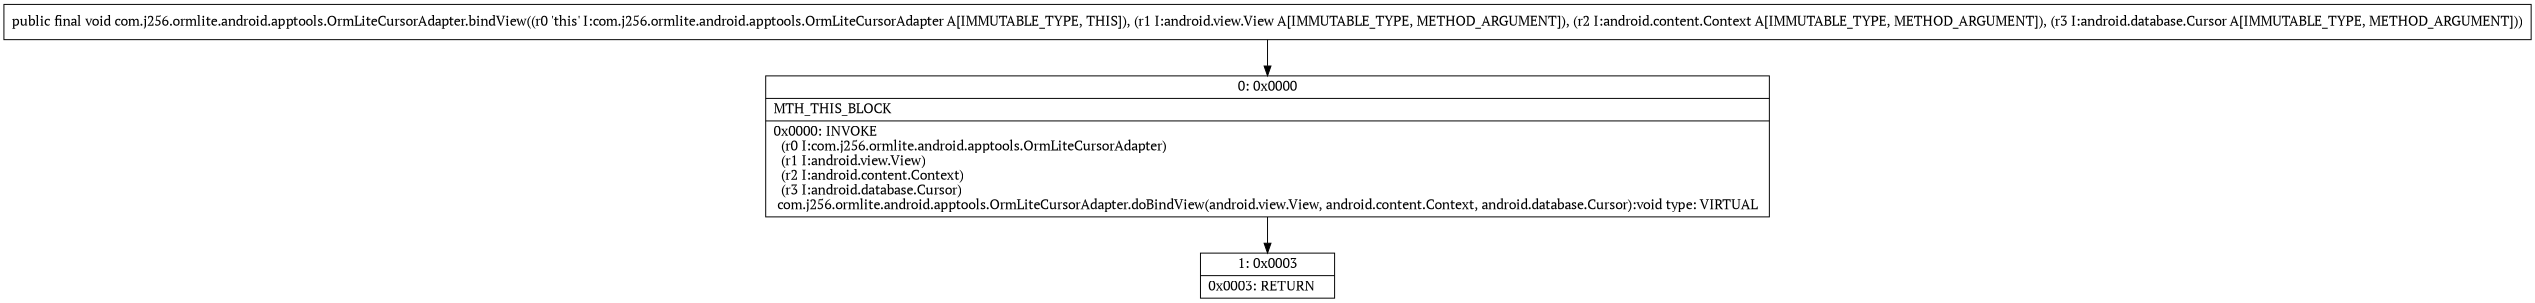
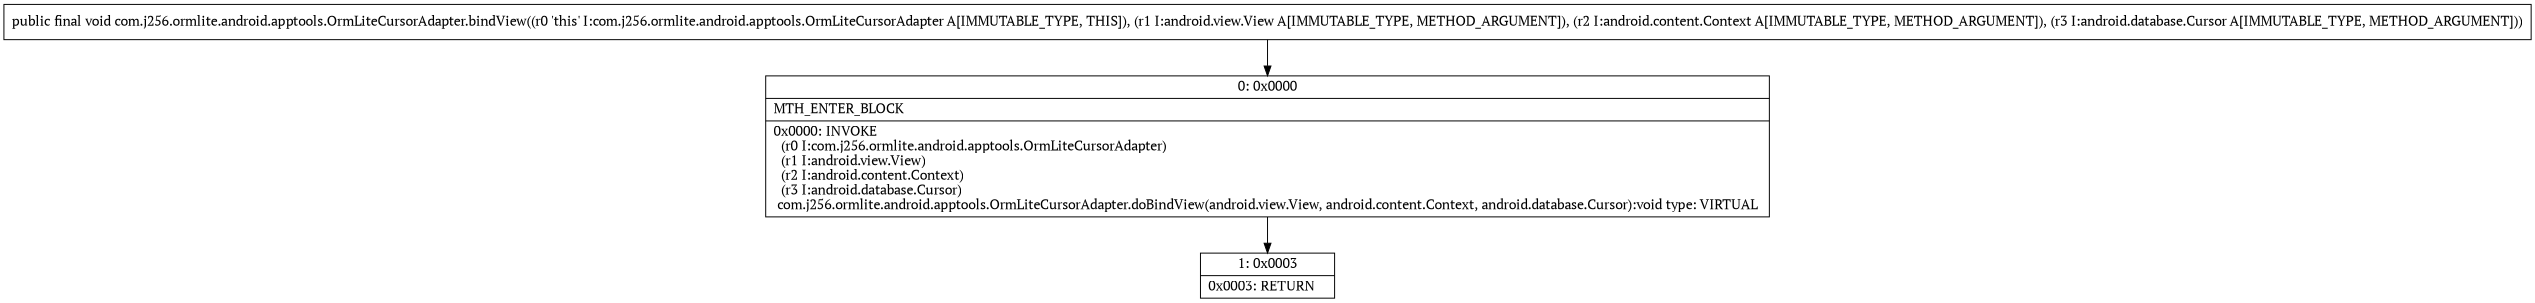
node "0: 0x0000": text "MTH_THIS_BLOCK" -> "MTH_ENTER_BLOCK"
